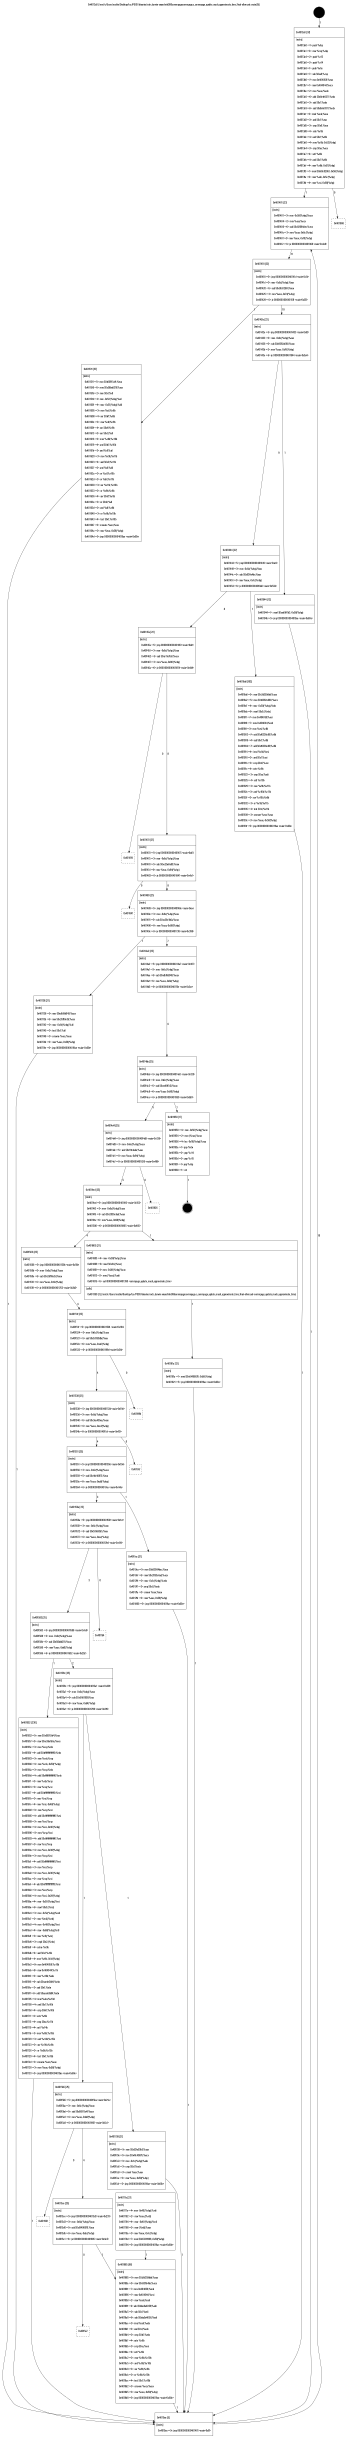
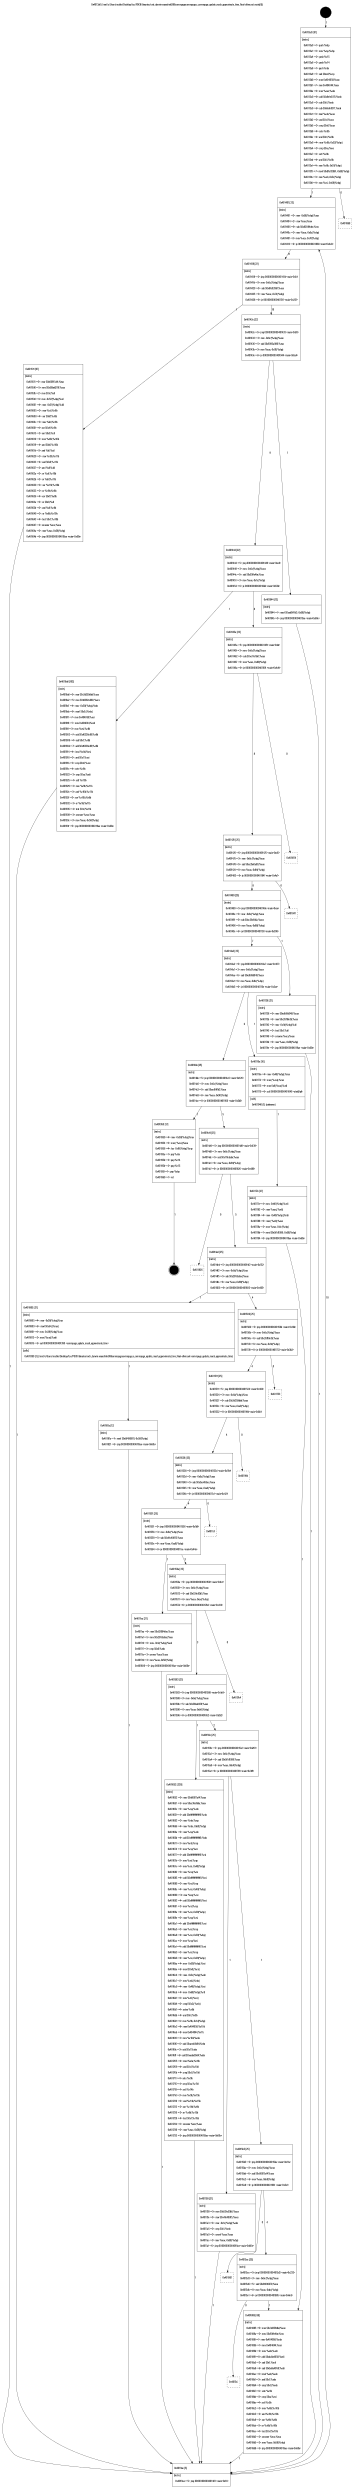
node "0x40176e [16]": added
node "0x401753": added
